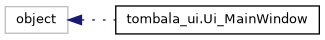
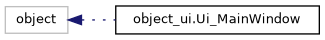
node "tombala_ui.Ui_MainWindow": label "tombala_ui.Ui_MainWindow" -> "object_ui.Ui_MainWindow"
